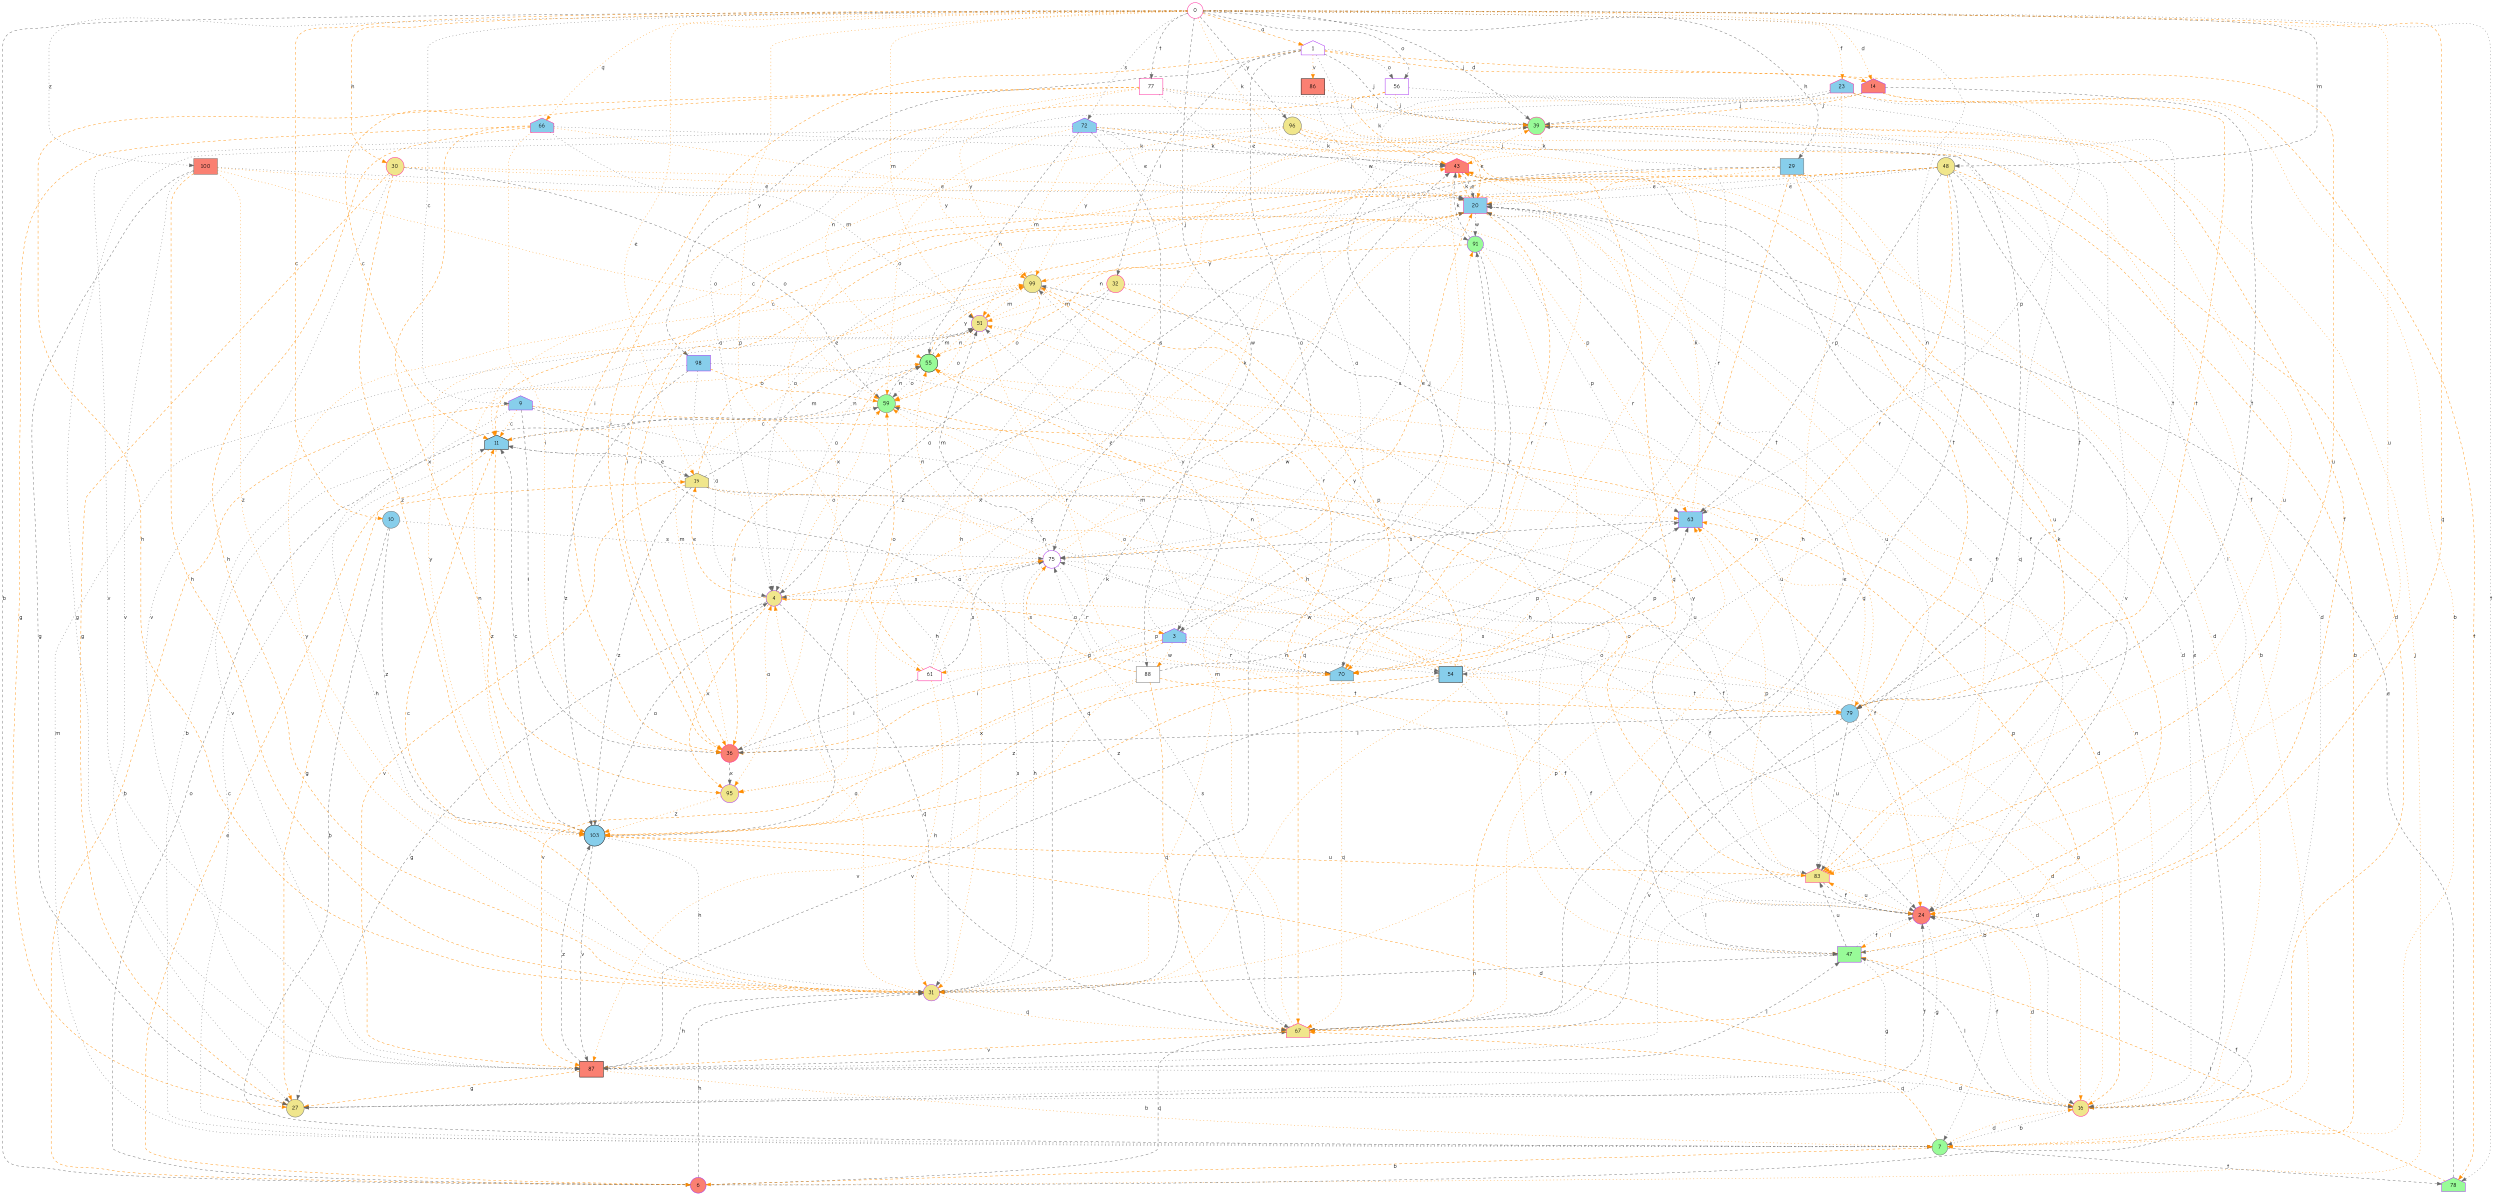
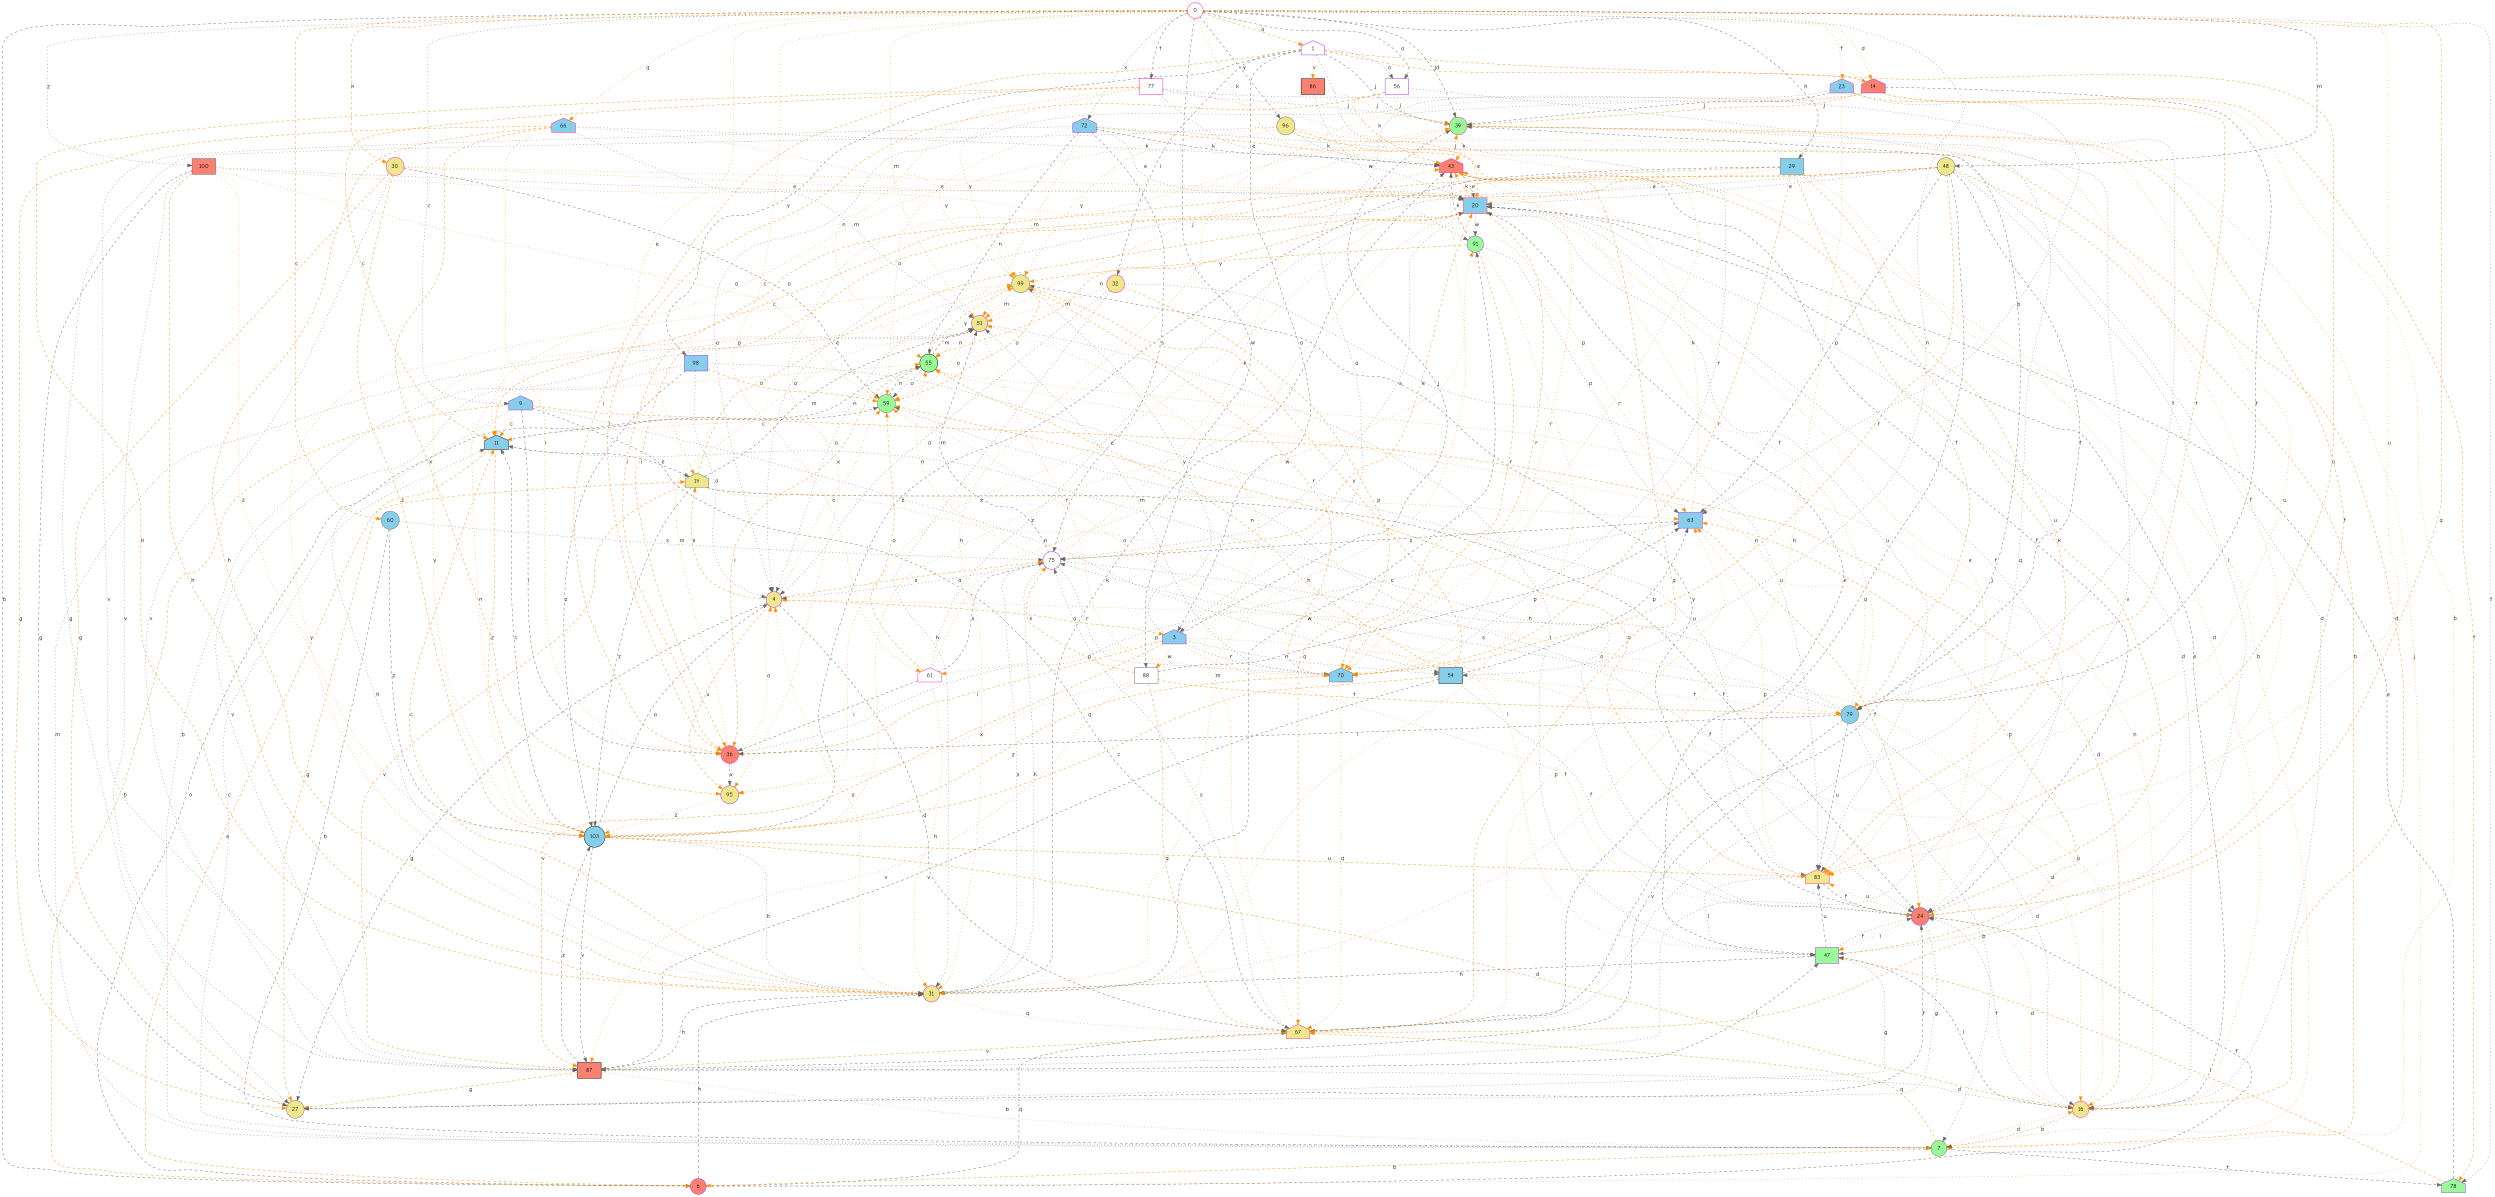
edge "32" -> "4": style dashed -> dotted
edge "91" -> "70": color gray40 -> darkorange
node "10": label "10" -> "60"
edge "54" -> "103": label "z" -> "c"
